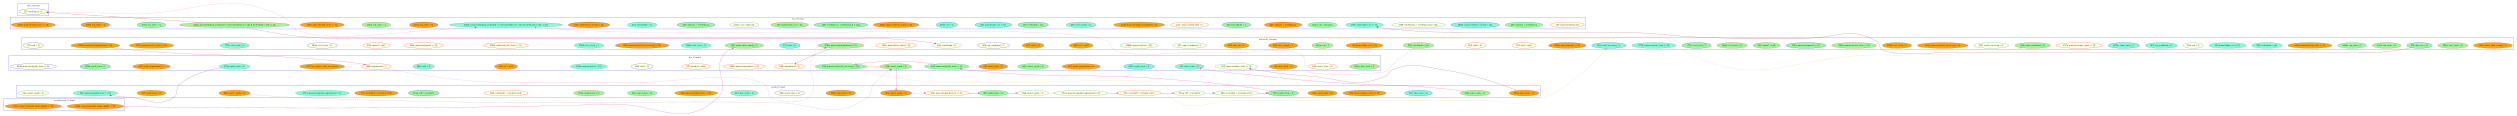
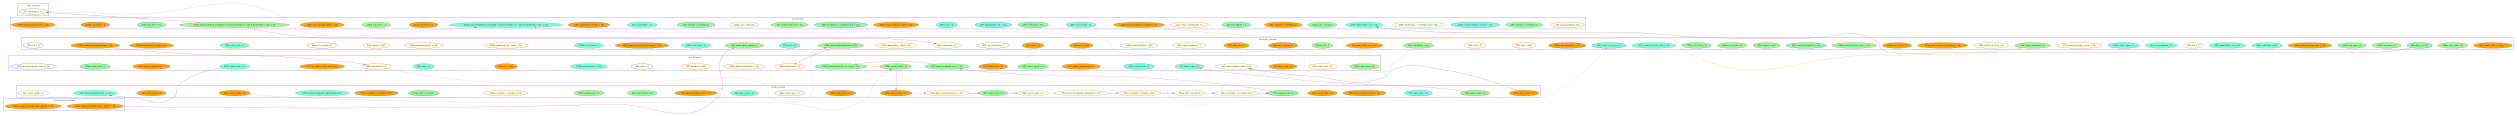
edge "433a: assume(napi_enabled != 0);" -> "426: napi_enabled = 0;": style dashed -> solid
